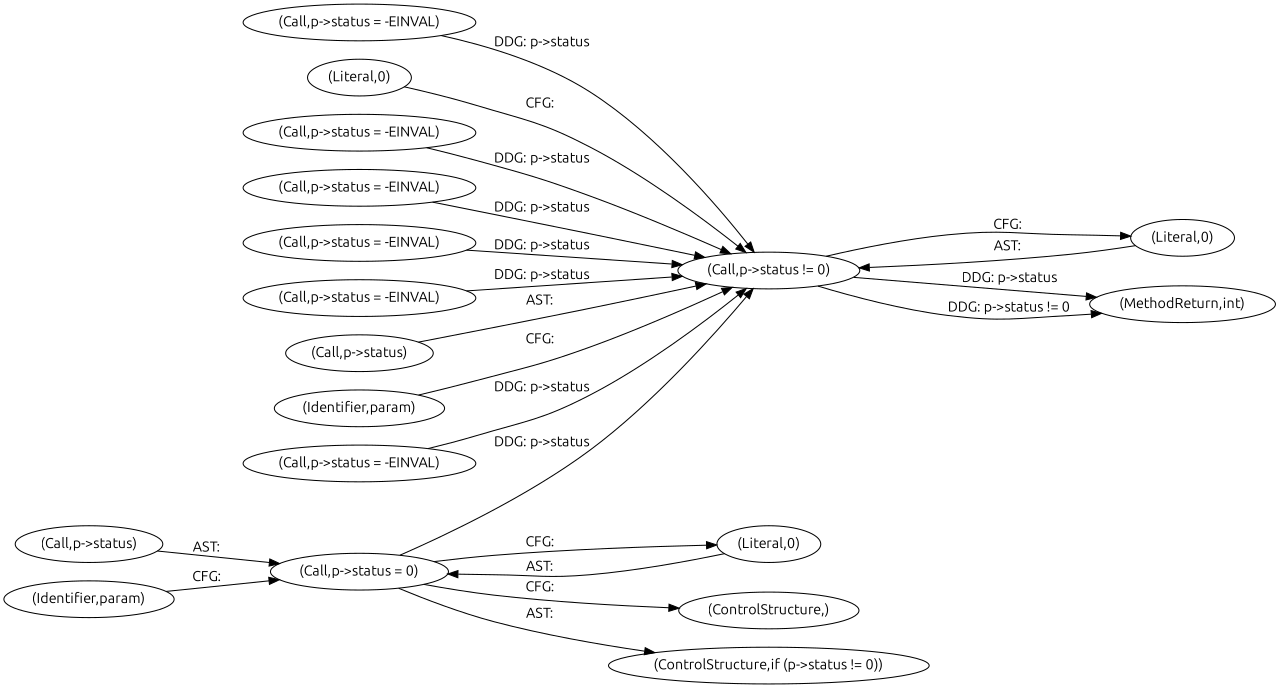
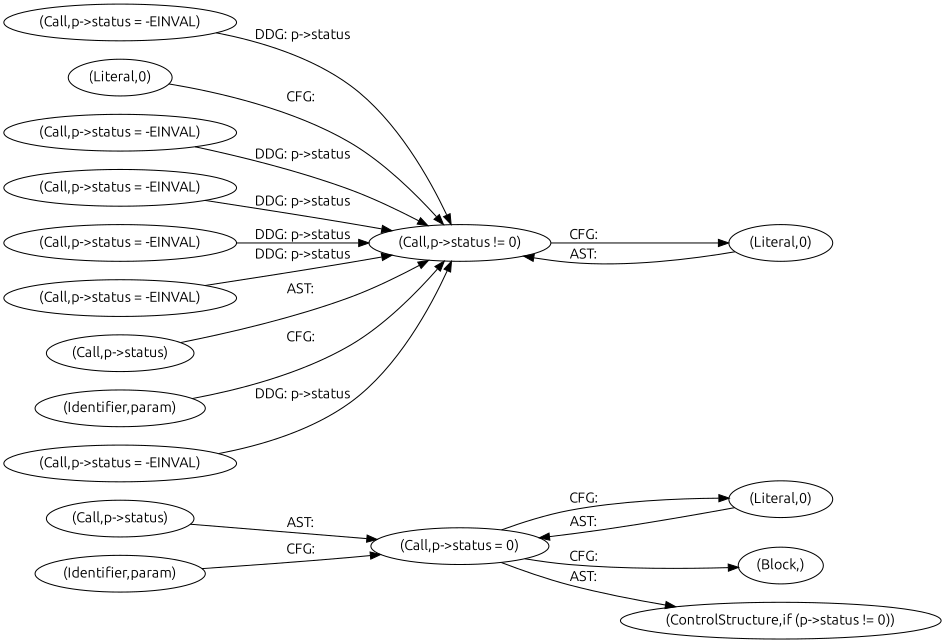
node "(MethodReturn,int)": removed
edge "(Call,p->status = 0)" -> "(Call,p->status != 0)": removed, label "DDG: p->status"
node "(ControlStructure,)": label "(ControlStructure,)" -> "(Block,)"
